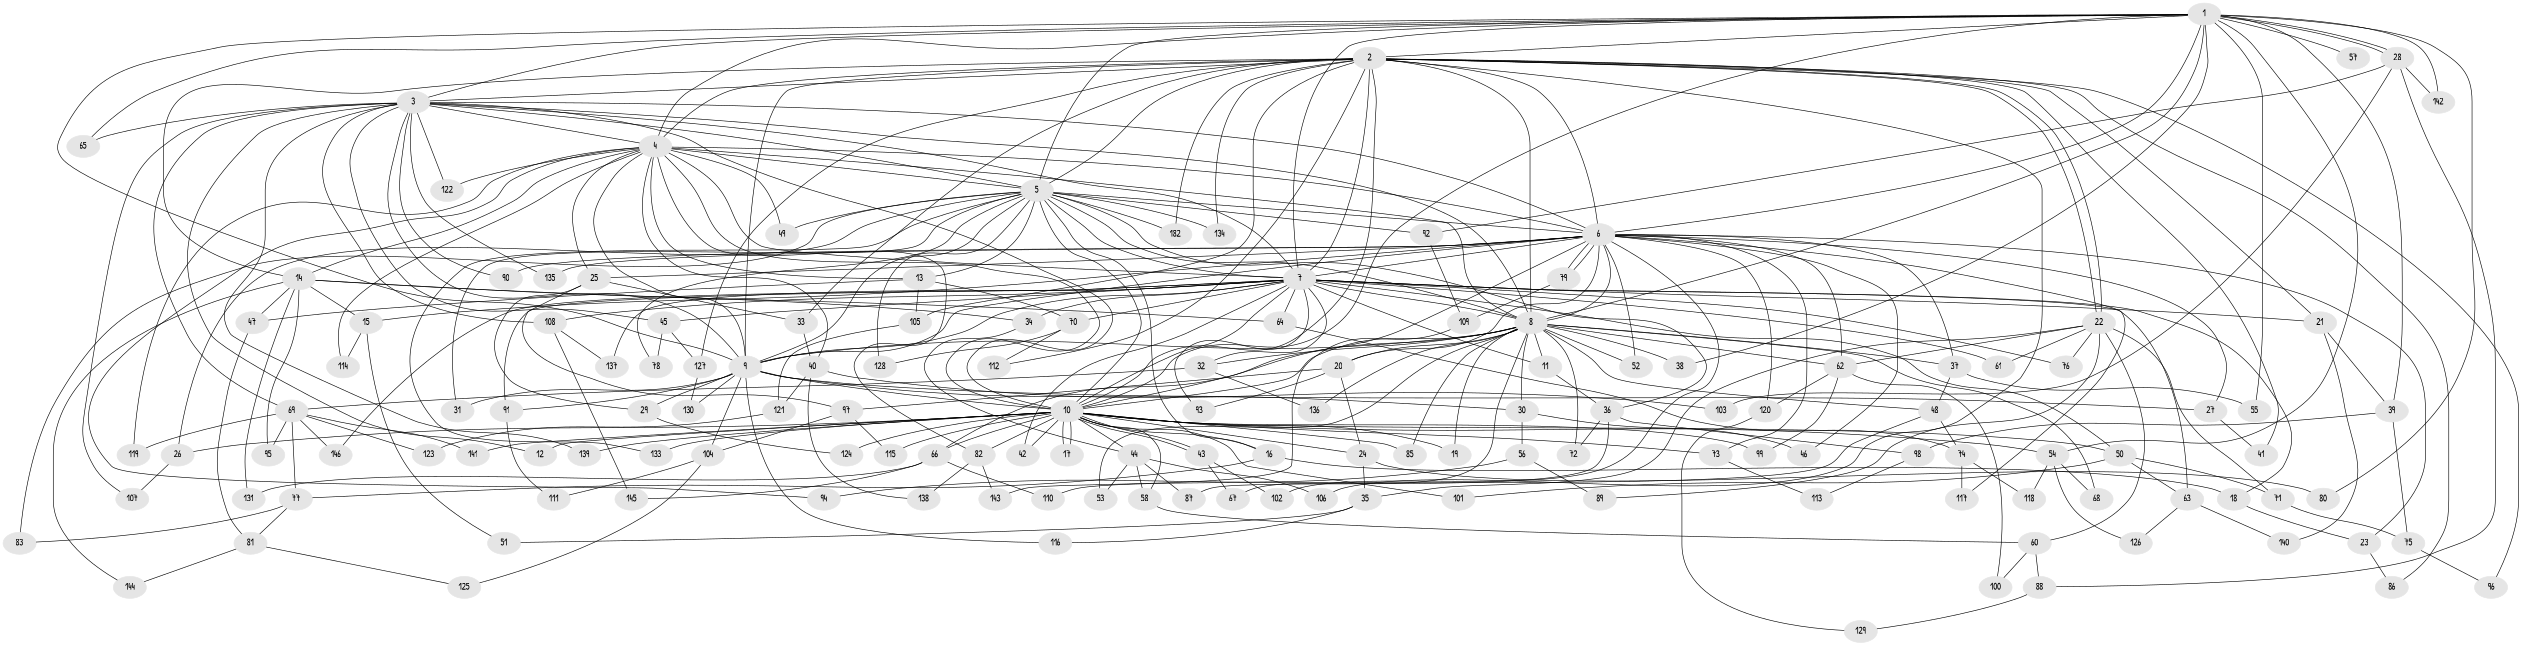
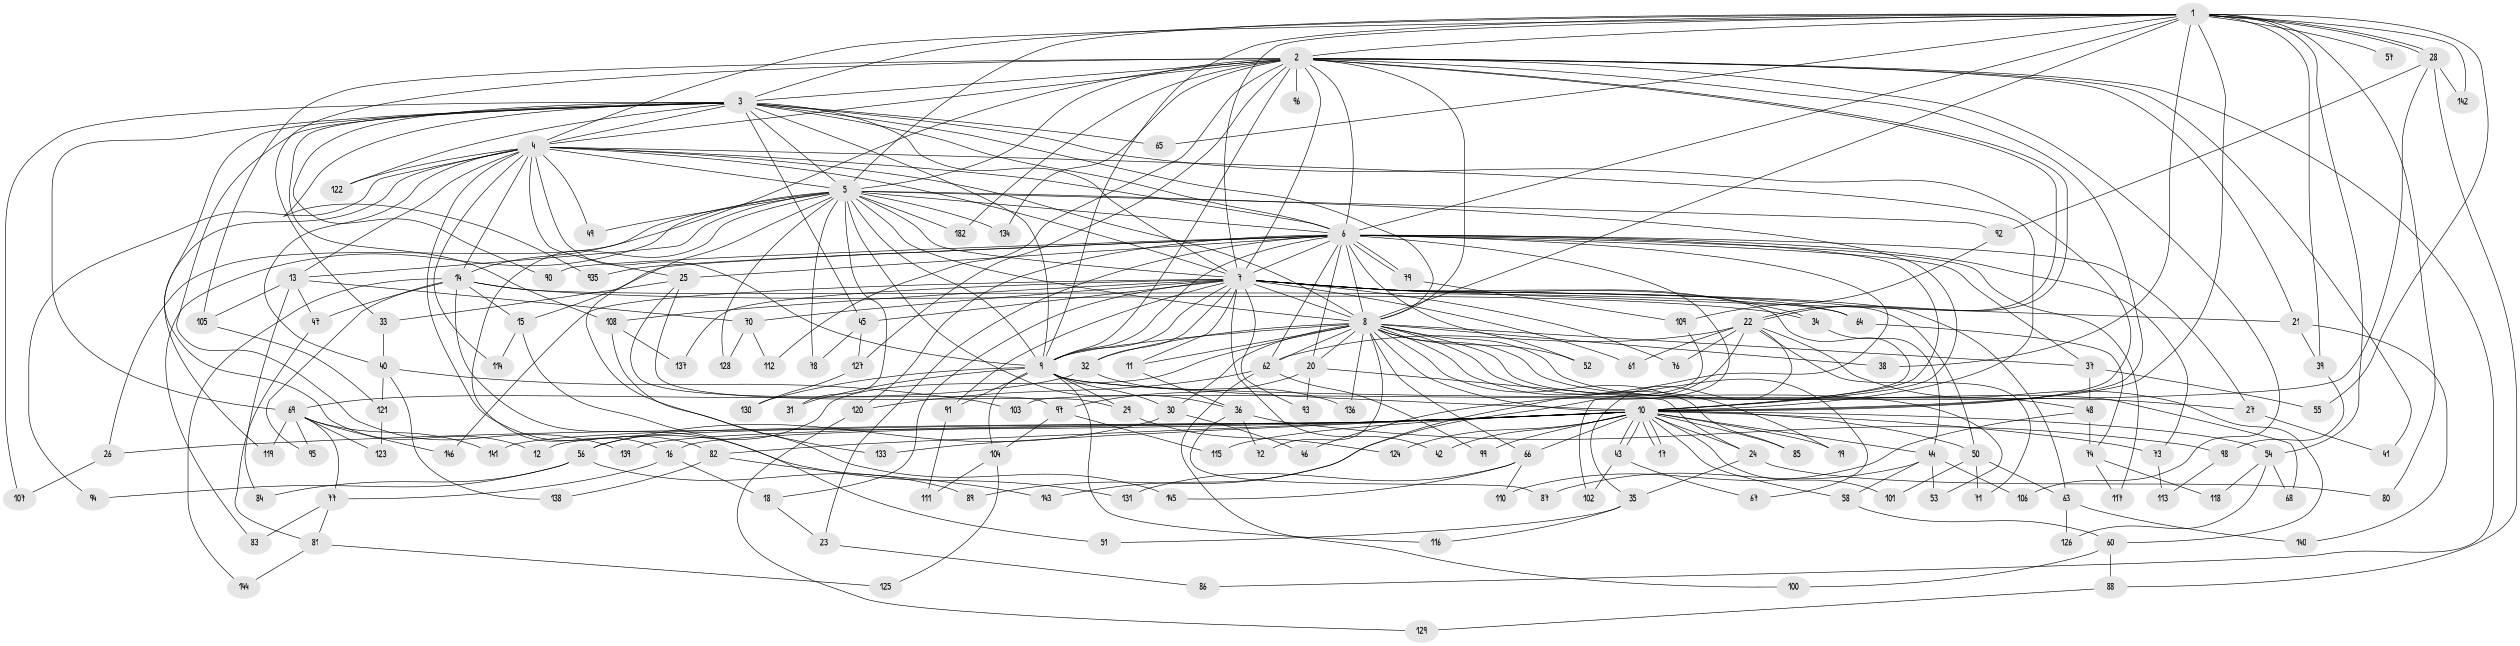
node "135": label "135" -> "935"
edge "8" -- "56": added
node "84": added
node "75": removed
